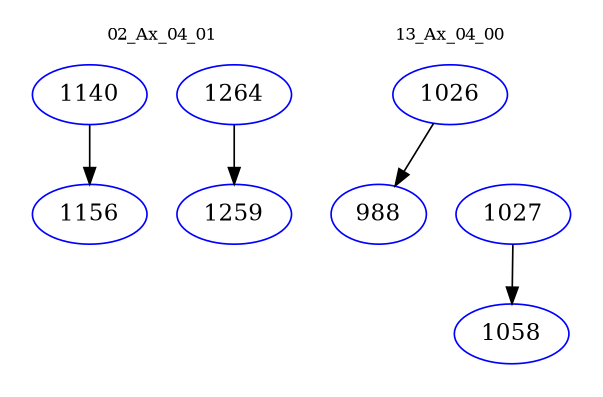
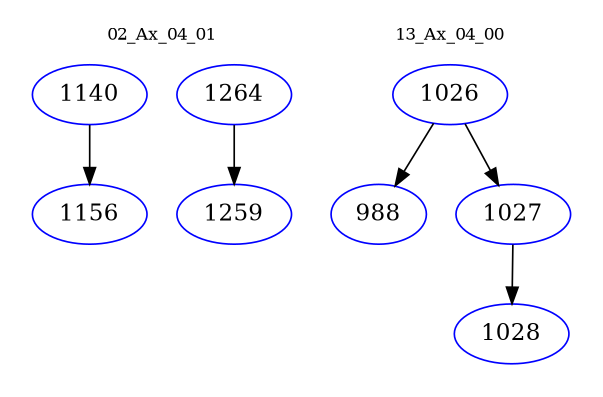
edge "1026" -> "1027": added
node "1058": label "1058" -> "1028"
